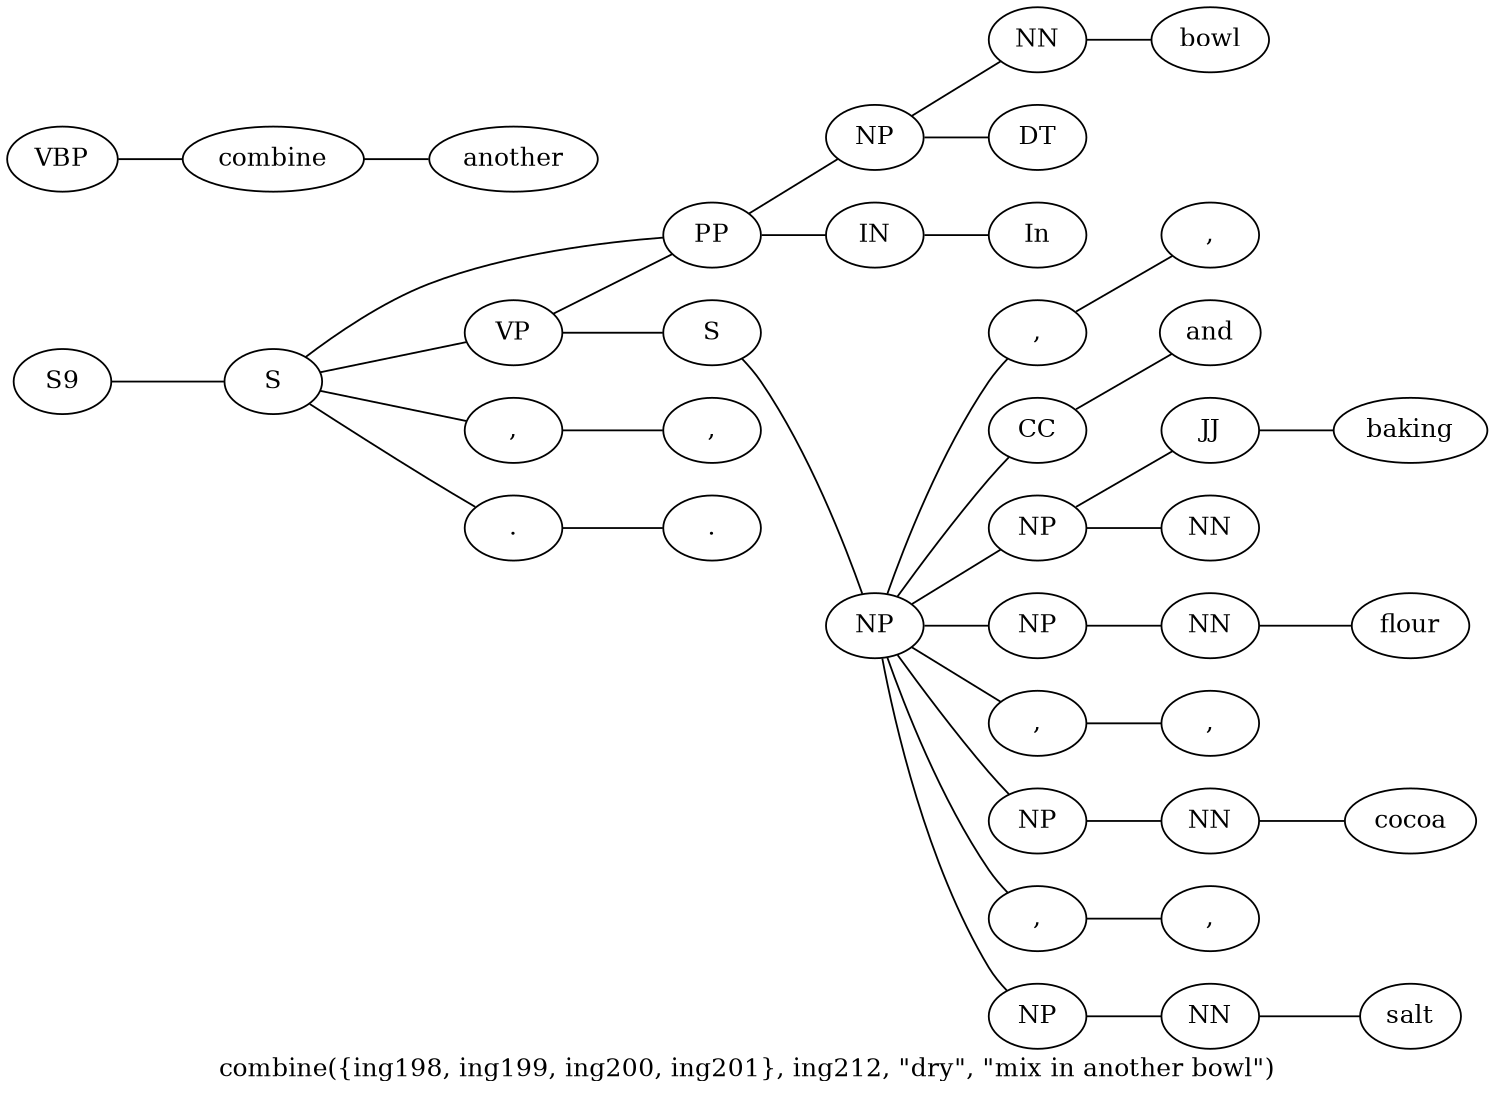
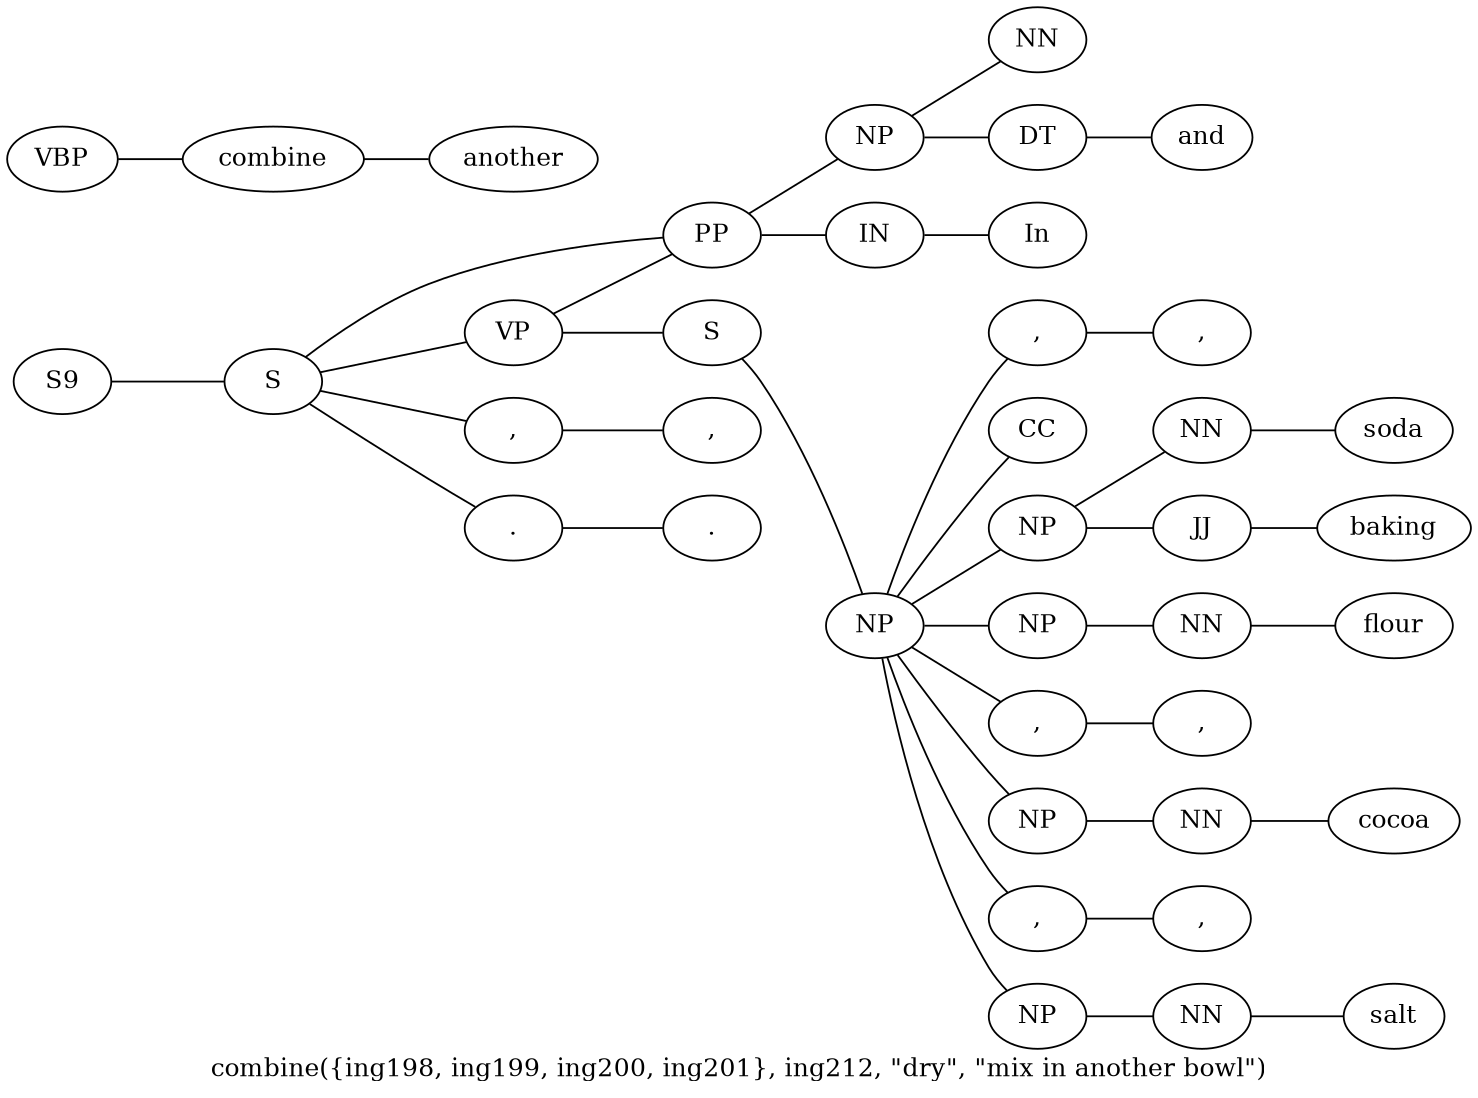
node "bowl": removed
edge "and" -- "CC": now "and" -- "DT"
node "soda": added
